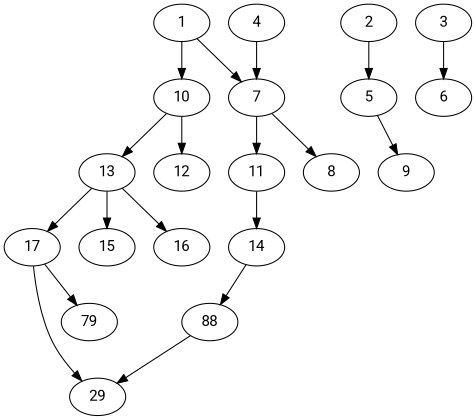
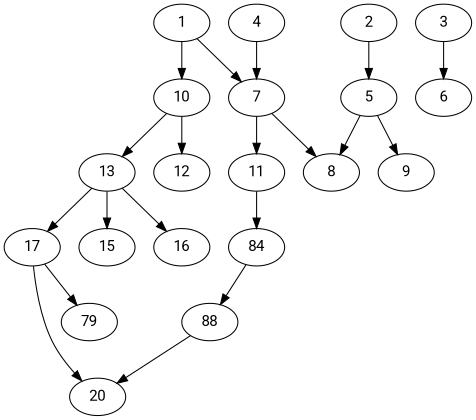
edge "5" -> "8": added
node "14": label "14" -> "84"
node "29": label "29" -> "20"
